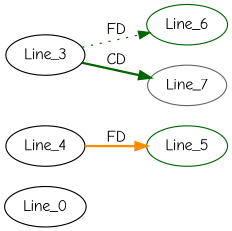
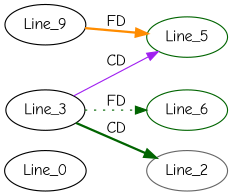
edge "Line_3" -> "Line_5": added, label "CD"
node "Line_7": label "Line_7" -> "Line_2"
node "Line_4": label "Line_4" -> "Line_9"
